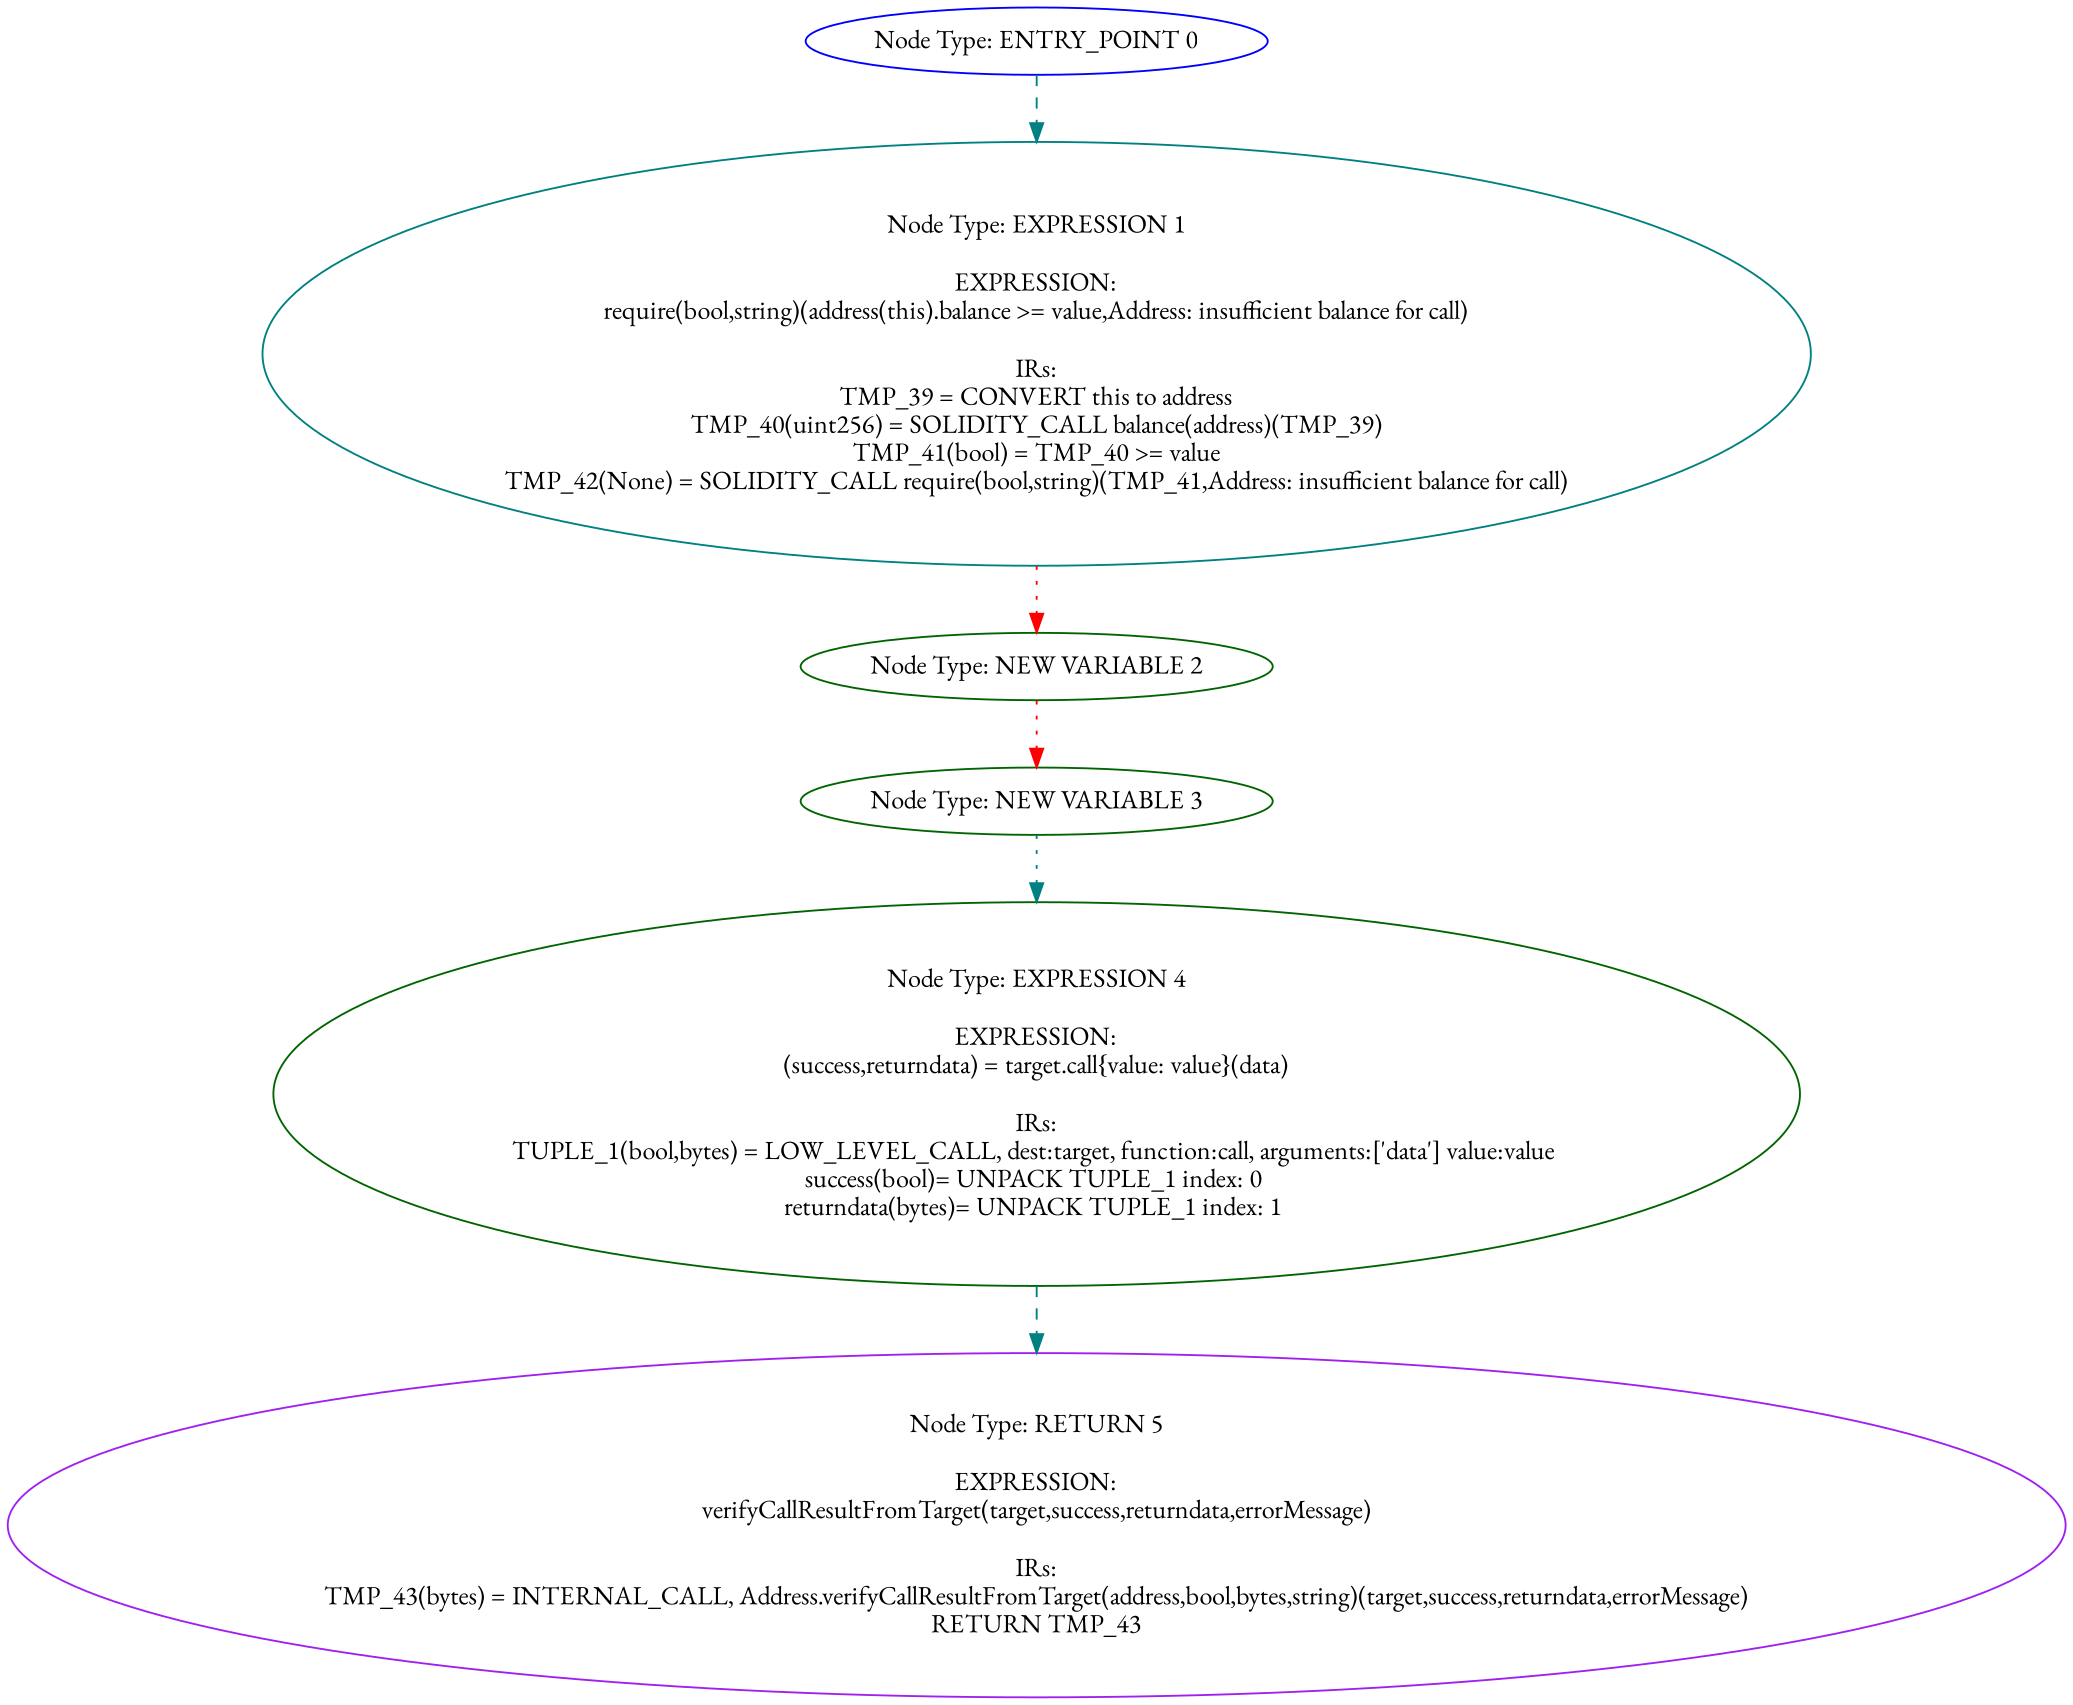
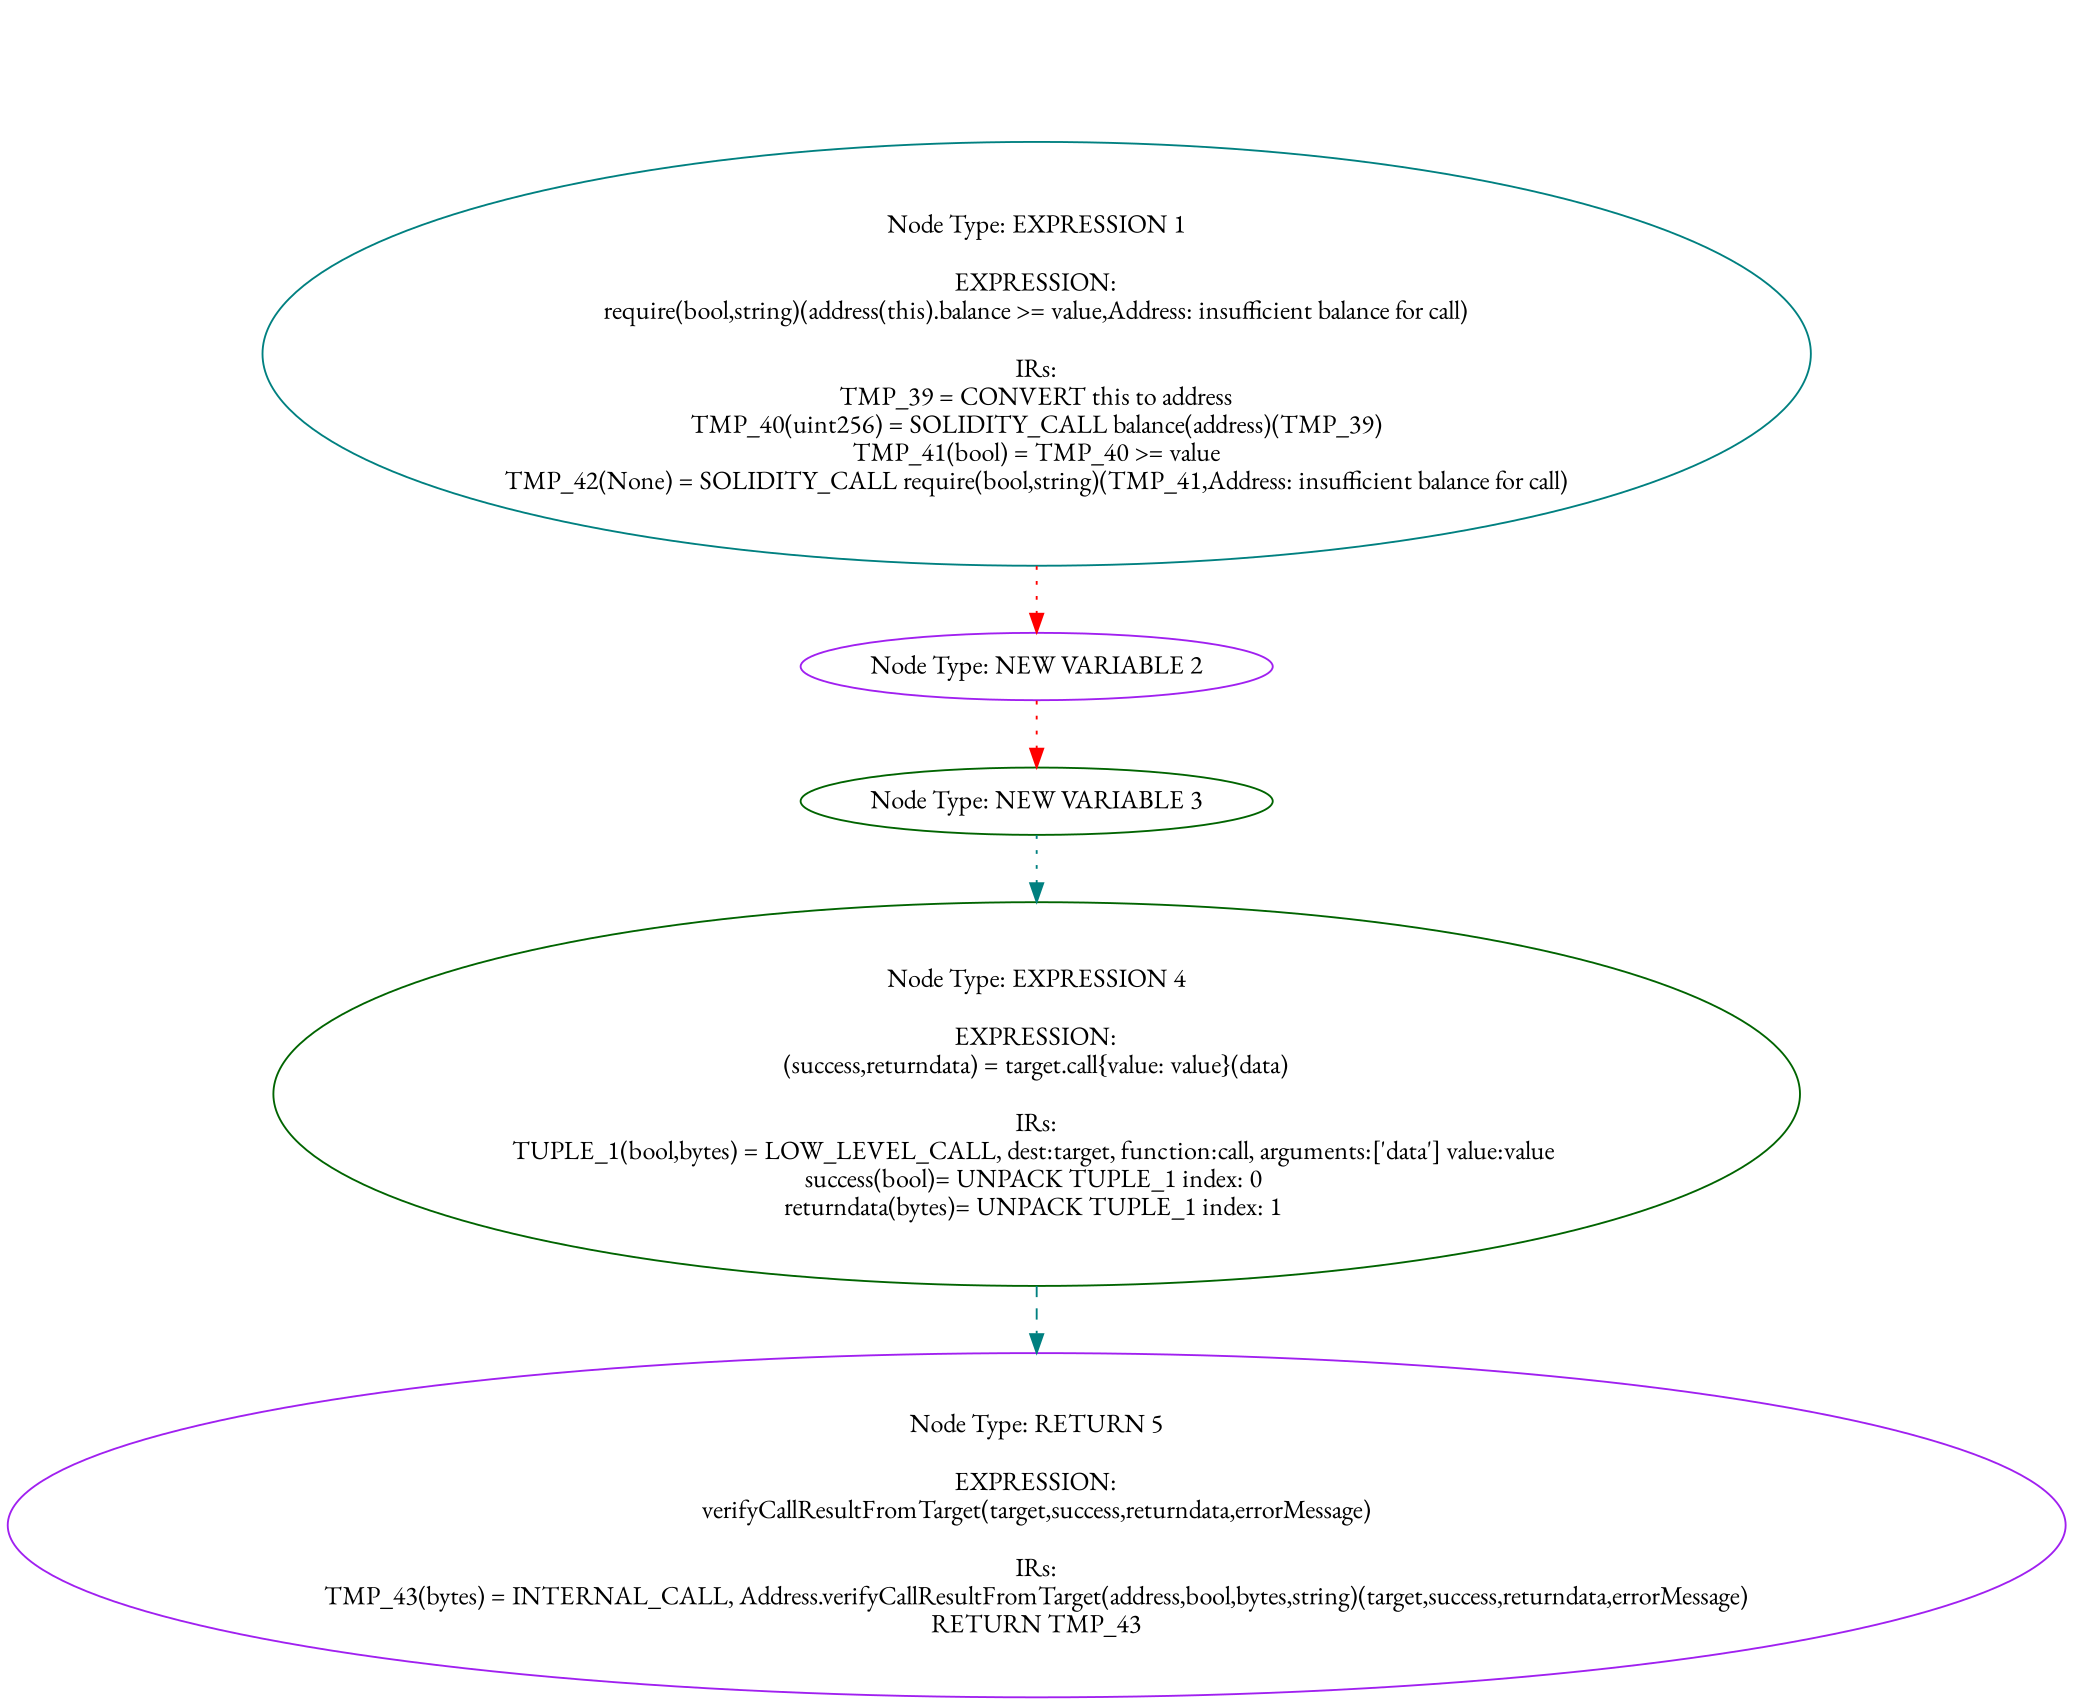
node "Node Type: ENTRY_POINT 0": removed
node "Node Type: NEW VARIABLE 2": color darkgreen -> purple
